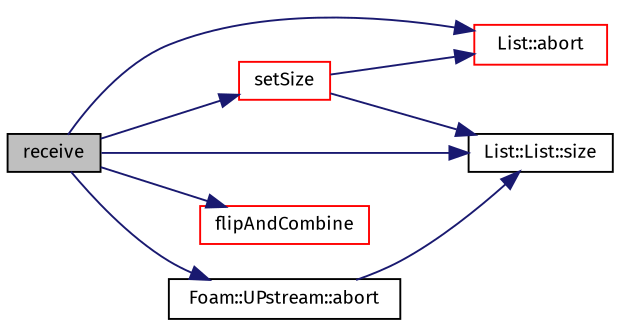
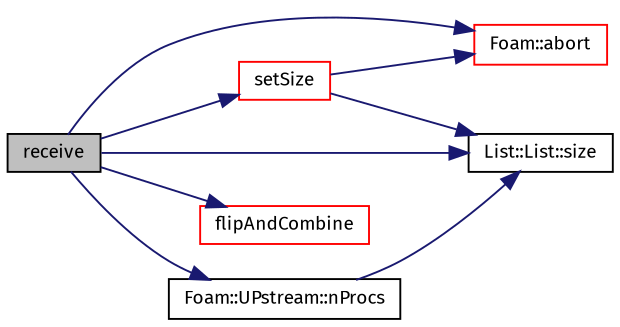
node "List::abort": label "List::abort" -> "Foam::abort"
node "Foam::UPstream::abort": label "Foam::UPstream::abort" -> "Foam::UPstream::nProcs"
